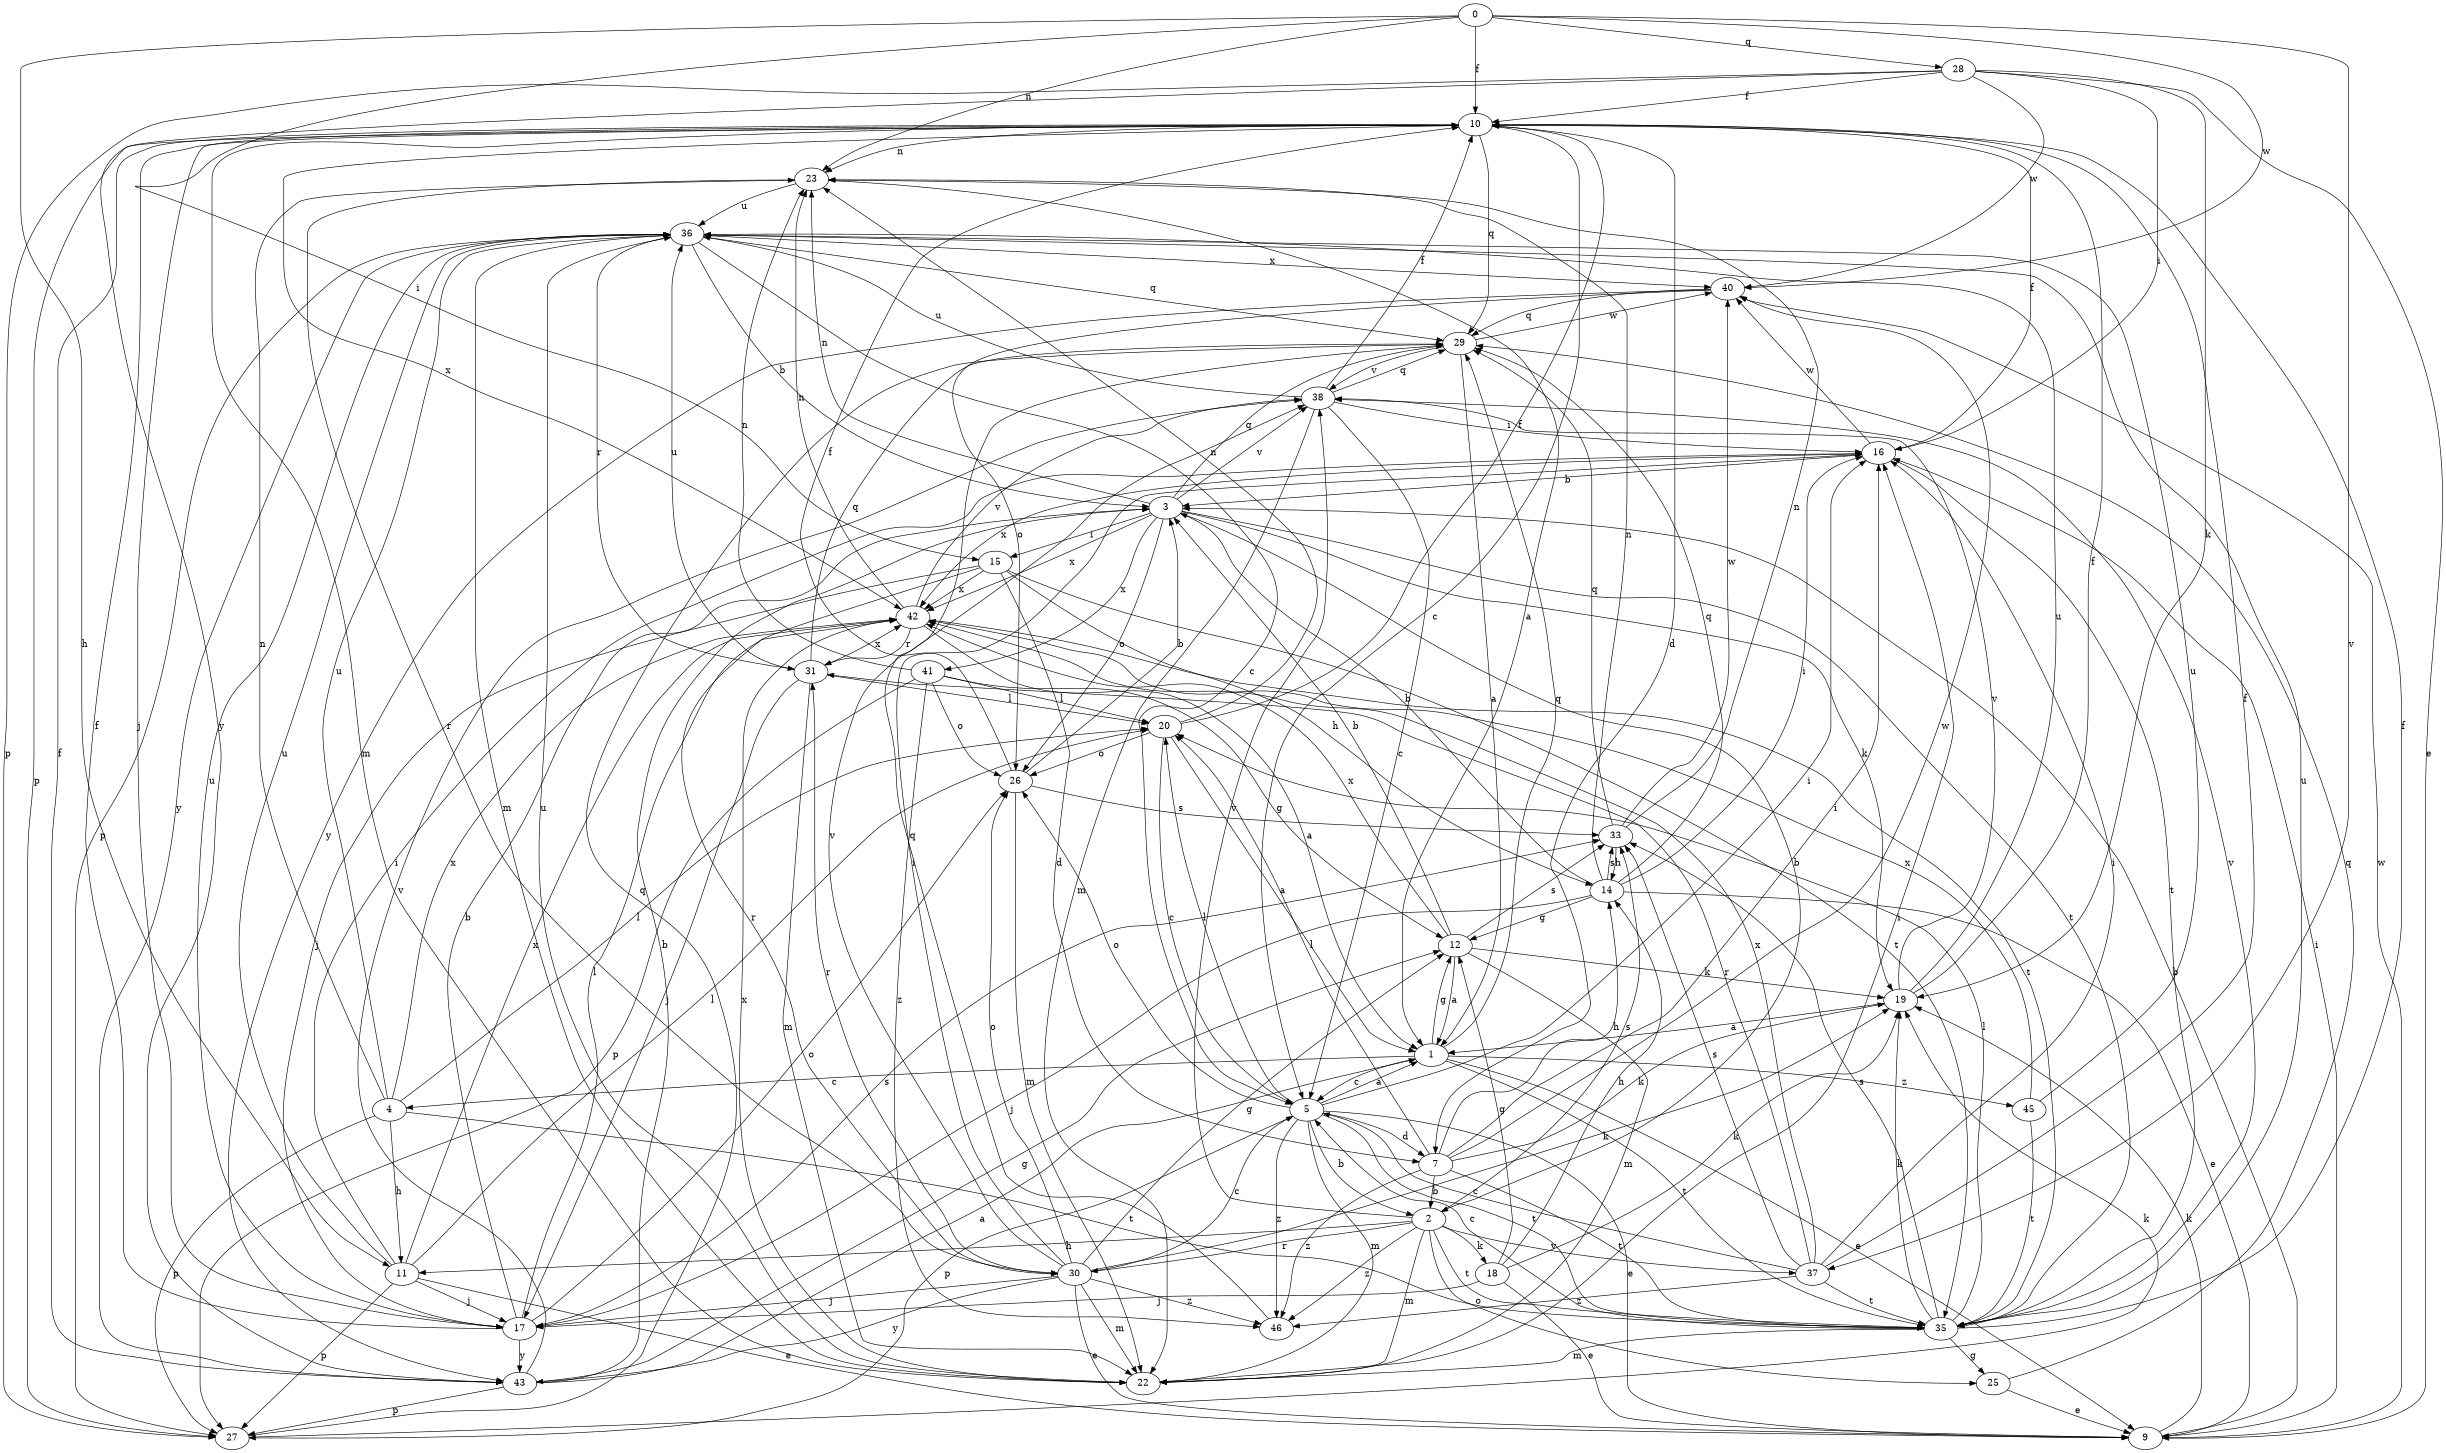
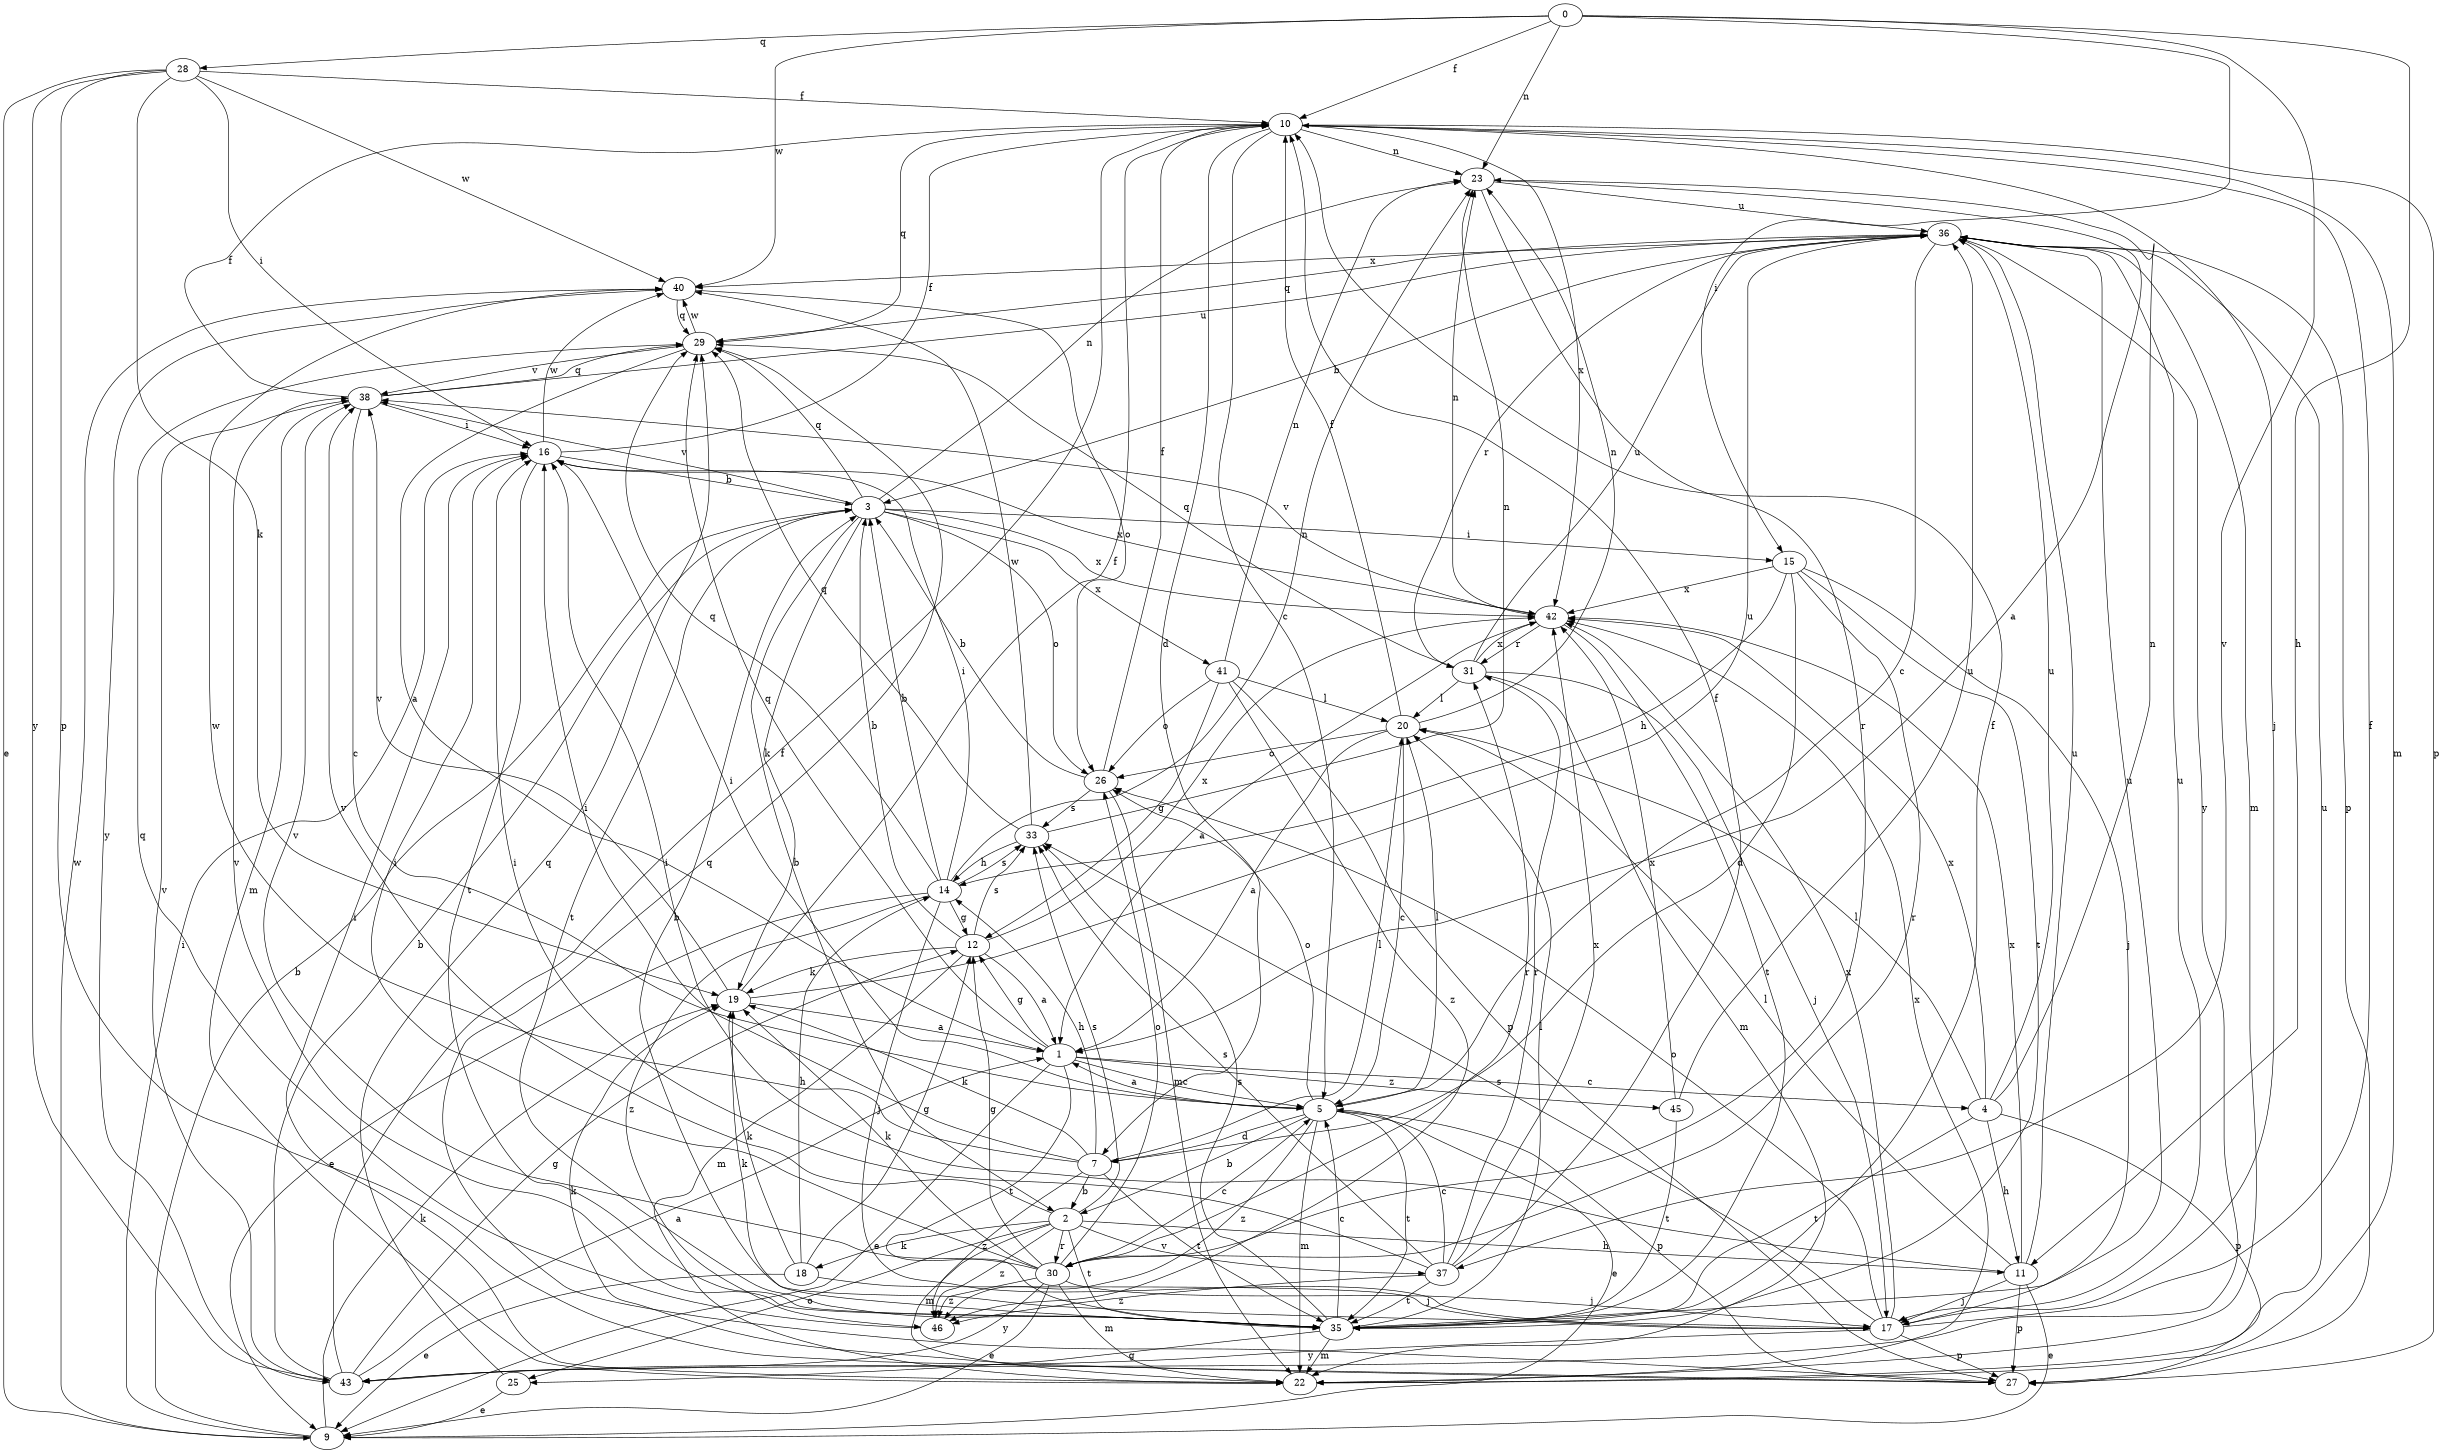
edge "17" -> "42": label "l" -> "x"
edge "14" -> "46": added, label "z"
edge "43" -> "27": now "17" -> "27"
